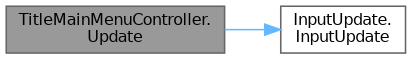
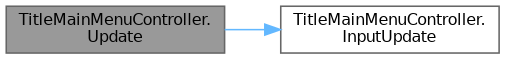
node "InputUpdate. InputUpdate": label "InputUpdate. InputUpdate" -> "TitleMainMenuController. InputUpdate"
